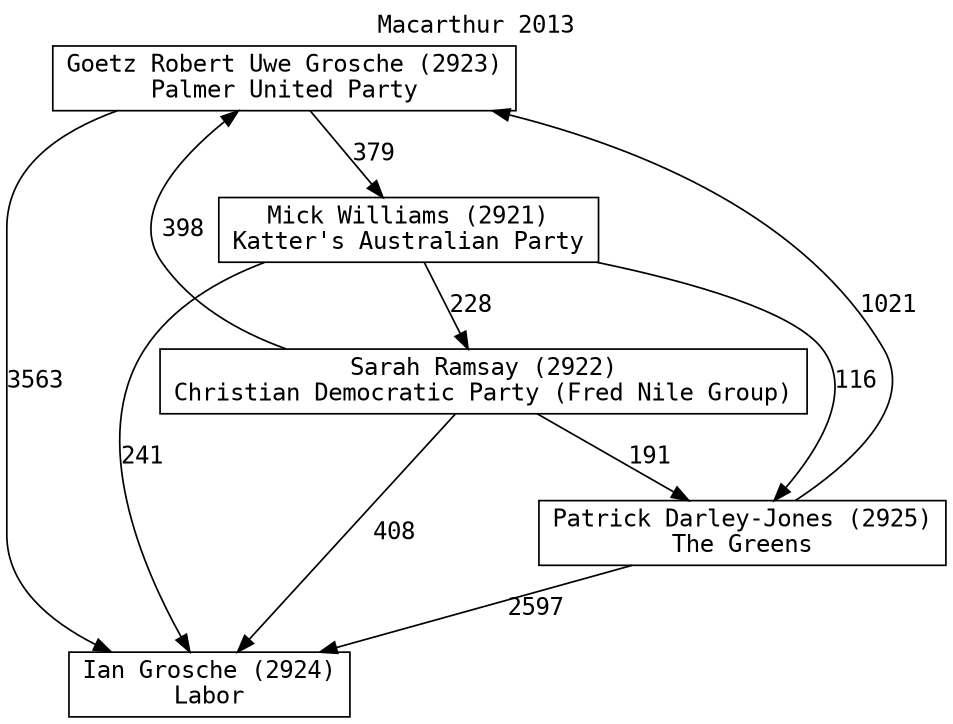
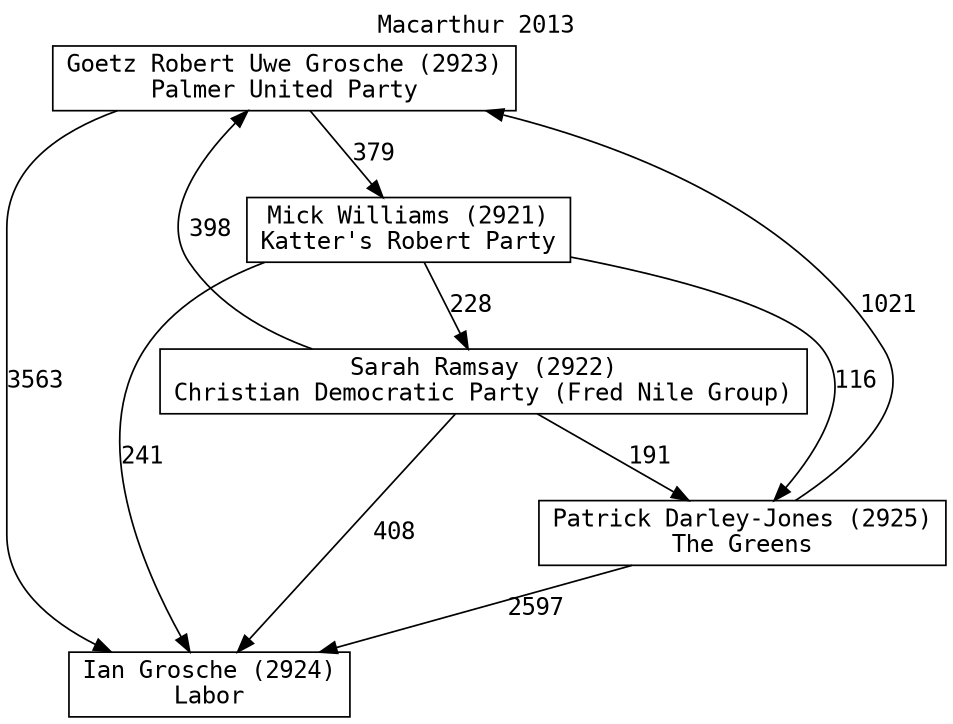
node "Mick Williams (2921) Katter's Australian Party": label "Mick Williams (2921) Katter's Australian Party" -> "Mick Williams (2921) Katter's Robert Party"
